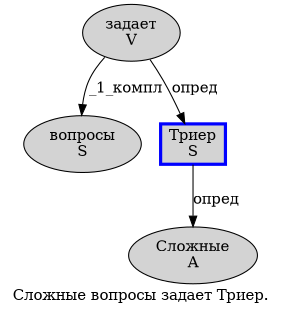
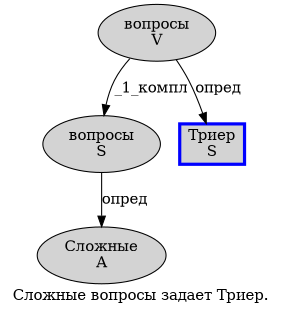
node "задает V": label "задает V" -> "вопросы V"
edge "Триер S" -> "Сложные A": now "вопросы S" -> "Сложные A"
